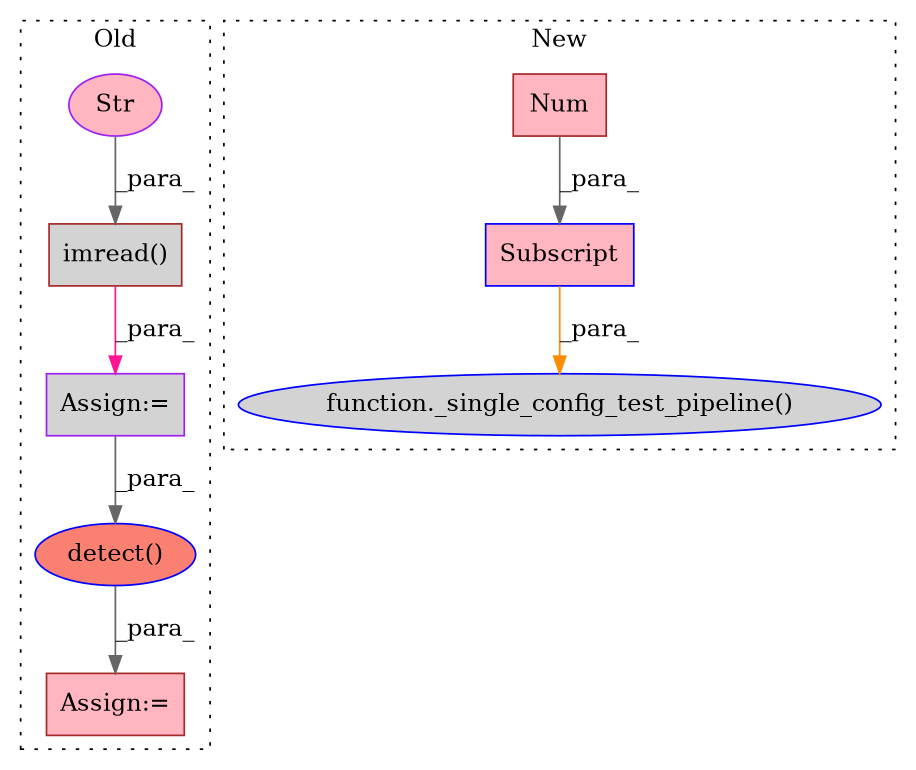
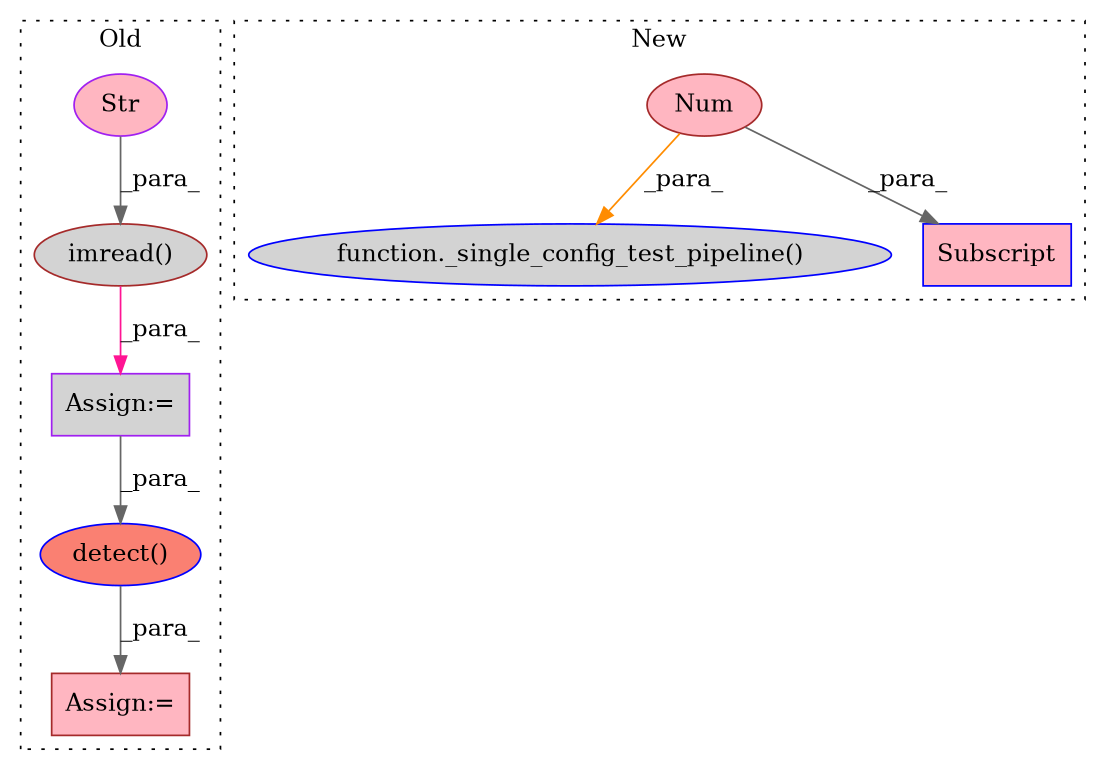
node "Num": shape box -> ellipse
node "imread()": shape box -> ellipse
edge "Subscript" -> "function._single_config_test_pipeline()": now "Num" -> "function._single_config_test_pipeline()"
